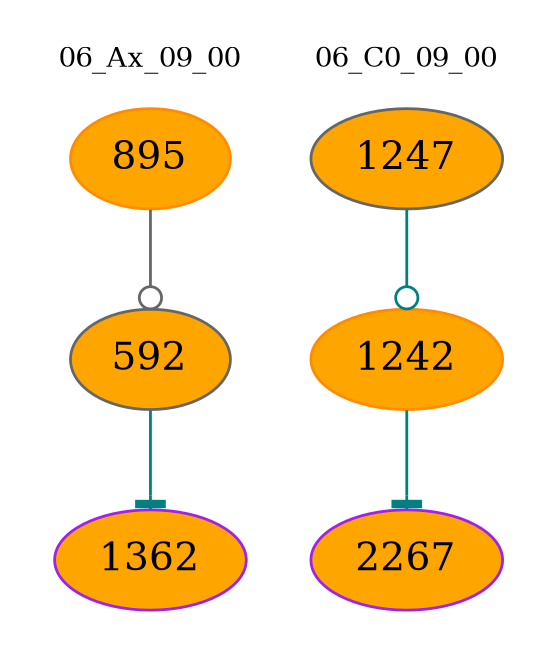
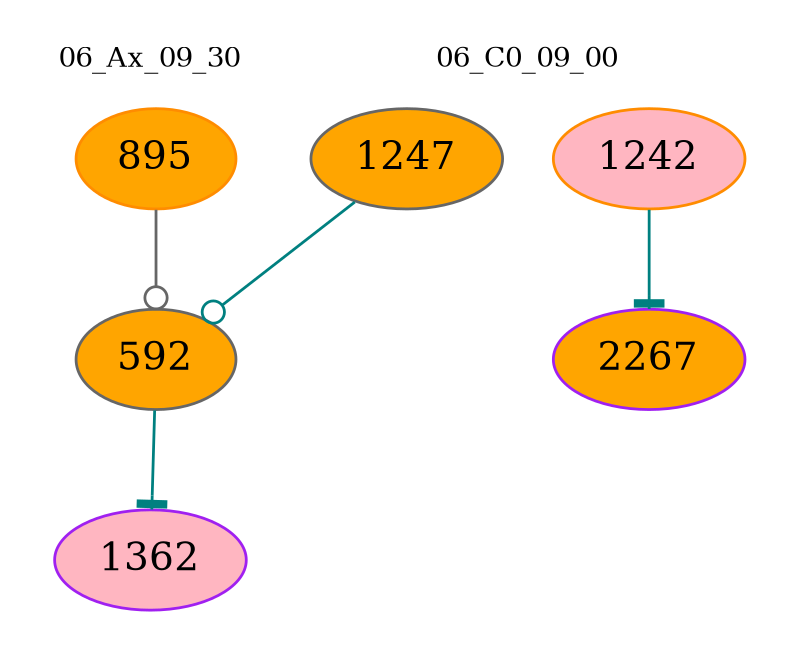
cluster "06_Ax_09_00": label "06_Ax_09_00" -> "06_Ax_09_30"
edge "1247" -> "1242": now "1247" -> "592"
node "1242": fillcolor orange -> lightpink
node "1362": fillcolor orange -> lightpink
